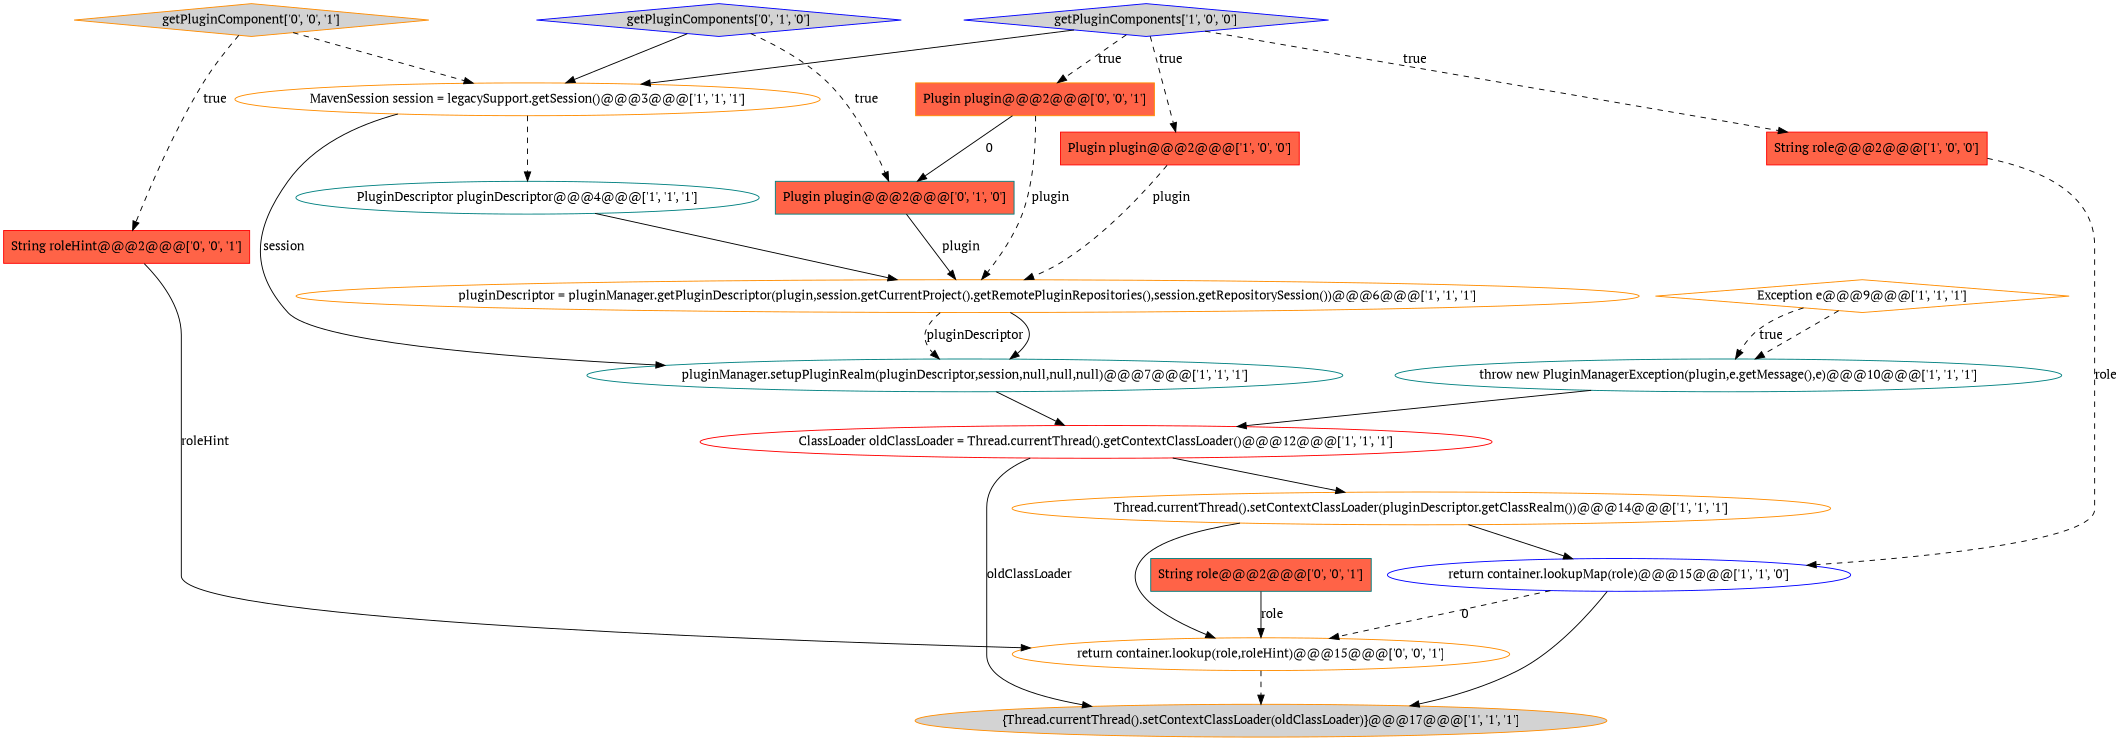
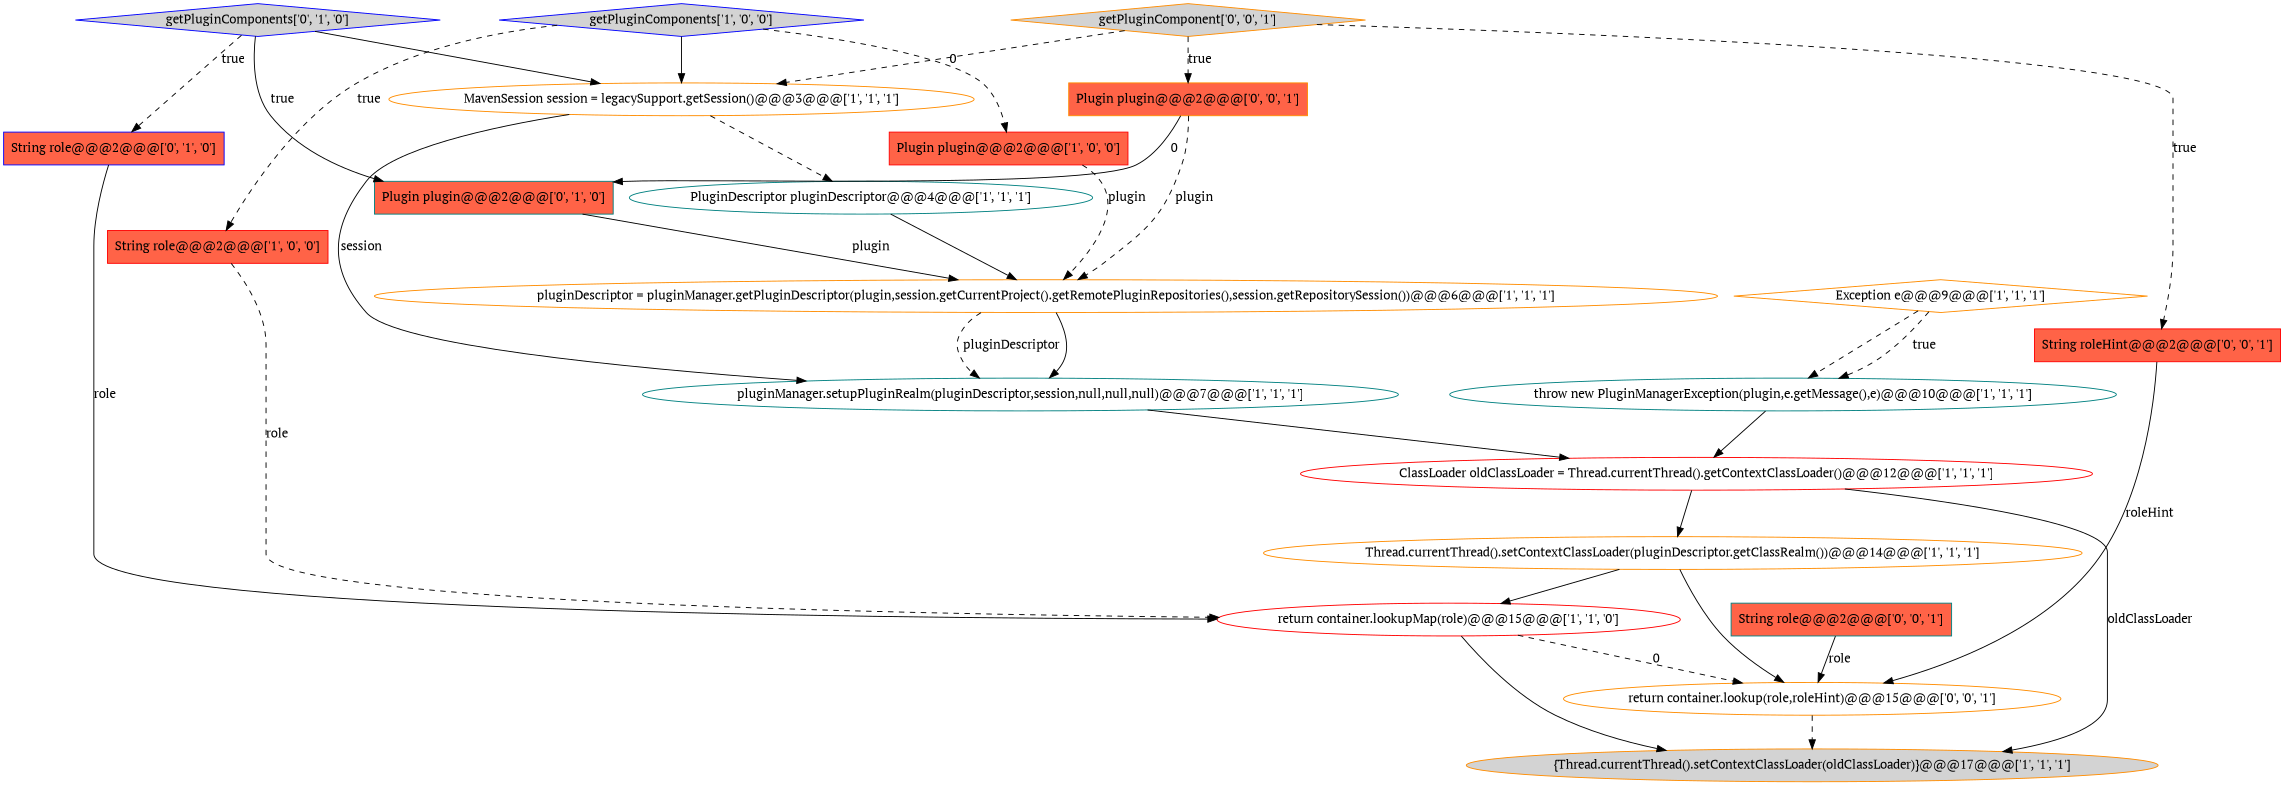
edge "getPluginComponents['1', '0', '0']" -> "Plugin plugin@@@2@@@['0', '0', '1']": now "getPluginComponent['0', '0', '1']" -> "Plugin plugin@@@2@@@['0', '0', '1']"
edge "getPluginComponents['1', '0', '0']" -> "Plugin plugin@@@2@@@['1', '0', '0']": label "true" -> "0"
edge "getPluginComponents['0', '1', '0']" -> "Plugin plugin@@@2@@@['0', '1', '0']": style dashed -> solid
node "String role@@@2@@@['0', '1', '0']": added
node "return container.lookupMap(role)@@@15@@@['1', '1', '0']": color blue -> red
